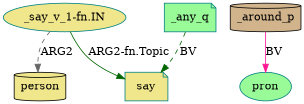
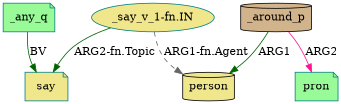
edge "_any_q" -> "say": style dashed -> solid
edge "_say_v_1-fn.IN" -> "person": label "ARG2" -> "ARG1-fn.Agent"
edge "_around_p" -> "person": added, label "ARG1"
edge "_around_p" -> "pron": label "BV" -> "ARG2"
node "pron": shape ellipse -> note
